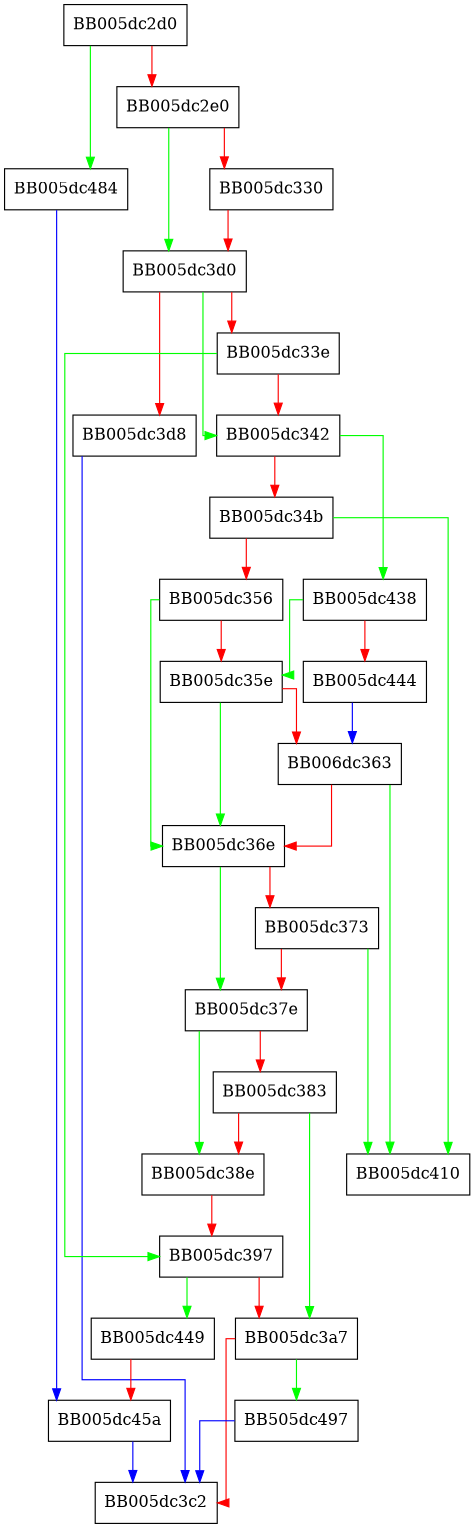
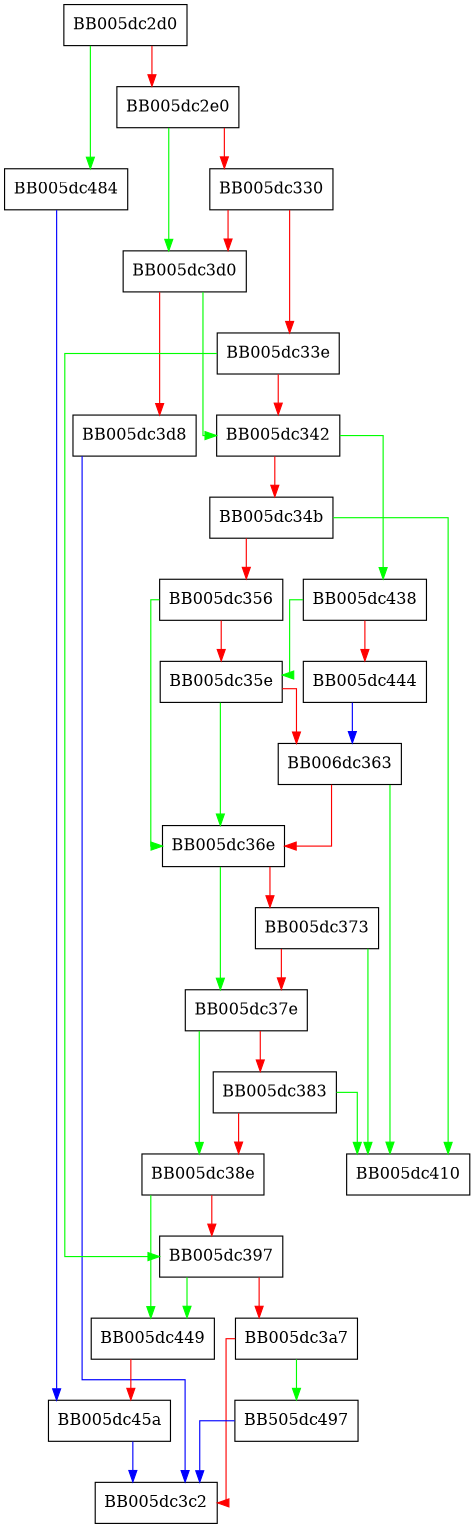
edge "BB005dc3d0" -> "BB005dc33e": now "BB005dc330" -> "BB005dc33e"
edge "BB005dc383" -> "BB005dc3a7": now "BB005dc383" -> "BB005dc410"
edge "BB005dc38e" -> "BB005dc449": added
